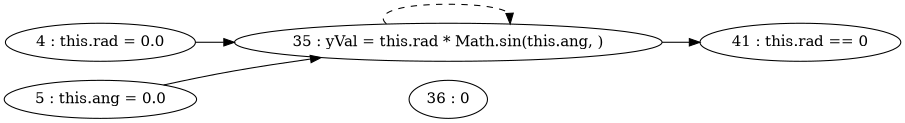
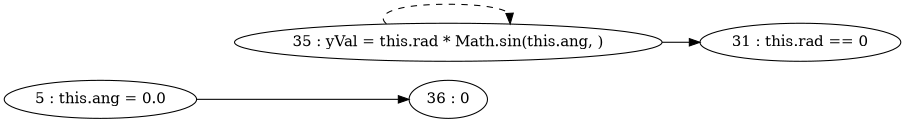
node "4 : this.rad = 0.0": removed
node "41 : this.rad == 0": label "41 : this.rad == 0" -> "31 : this.rad == 0"
edge "5 : this.ang = 0.0" -> "35 : yVal = this.rad * Math.sin(this.ang, )": now "5 : this.ang = 0.0" -> "36 : 0"
